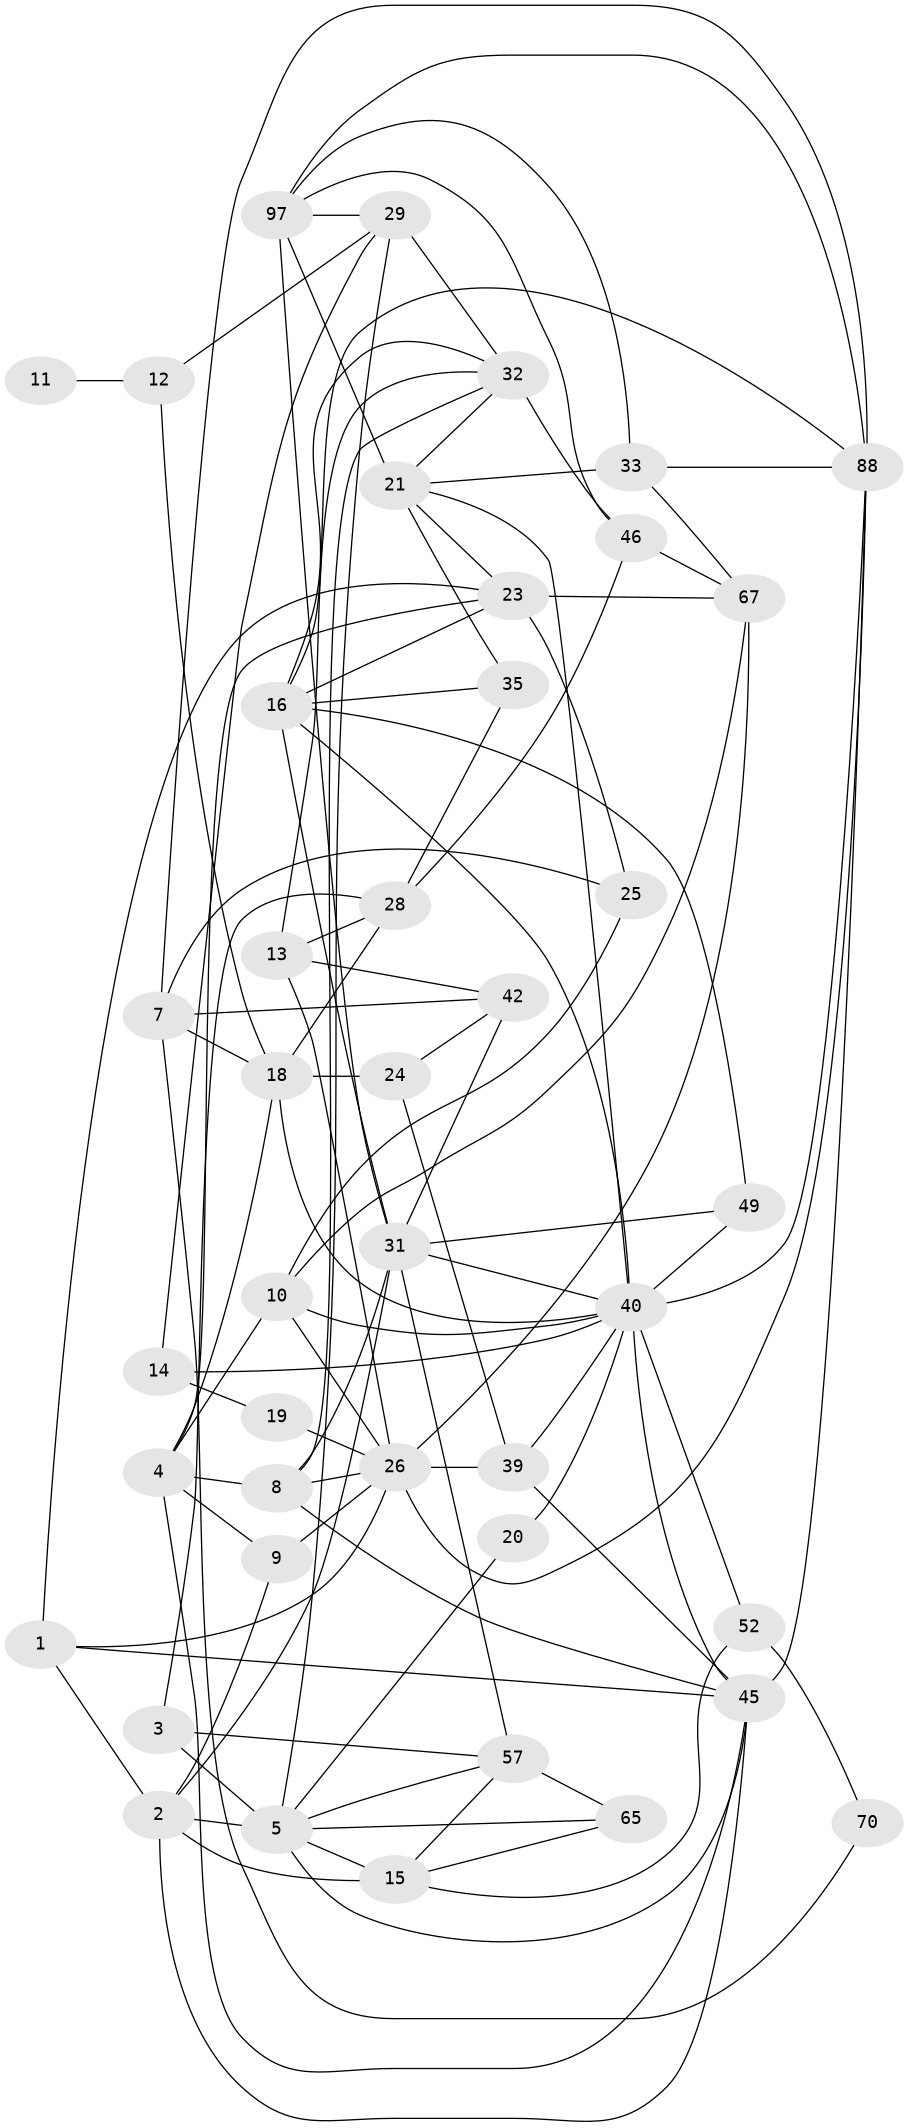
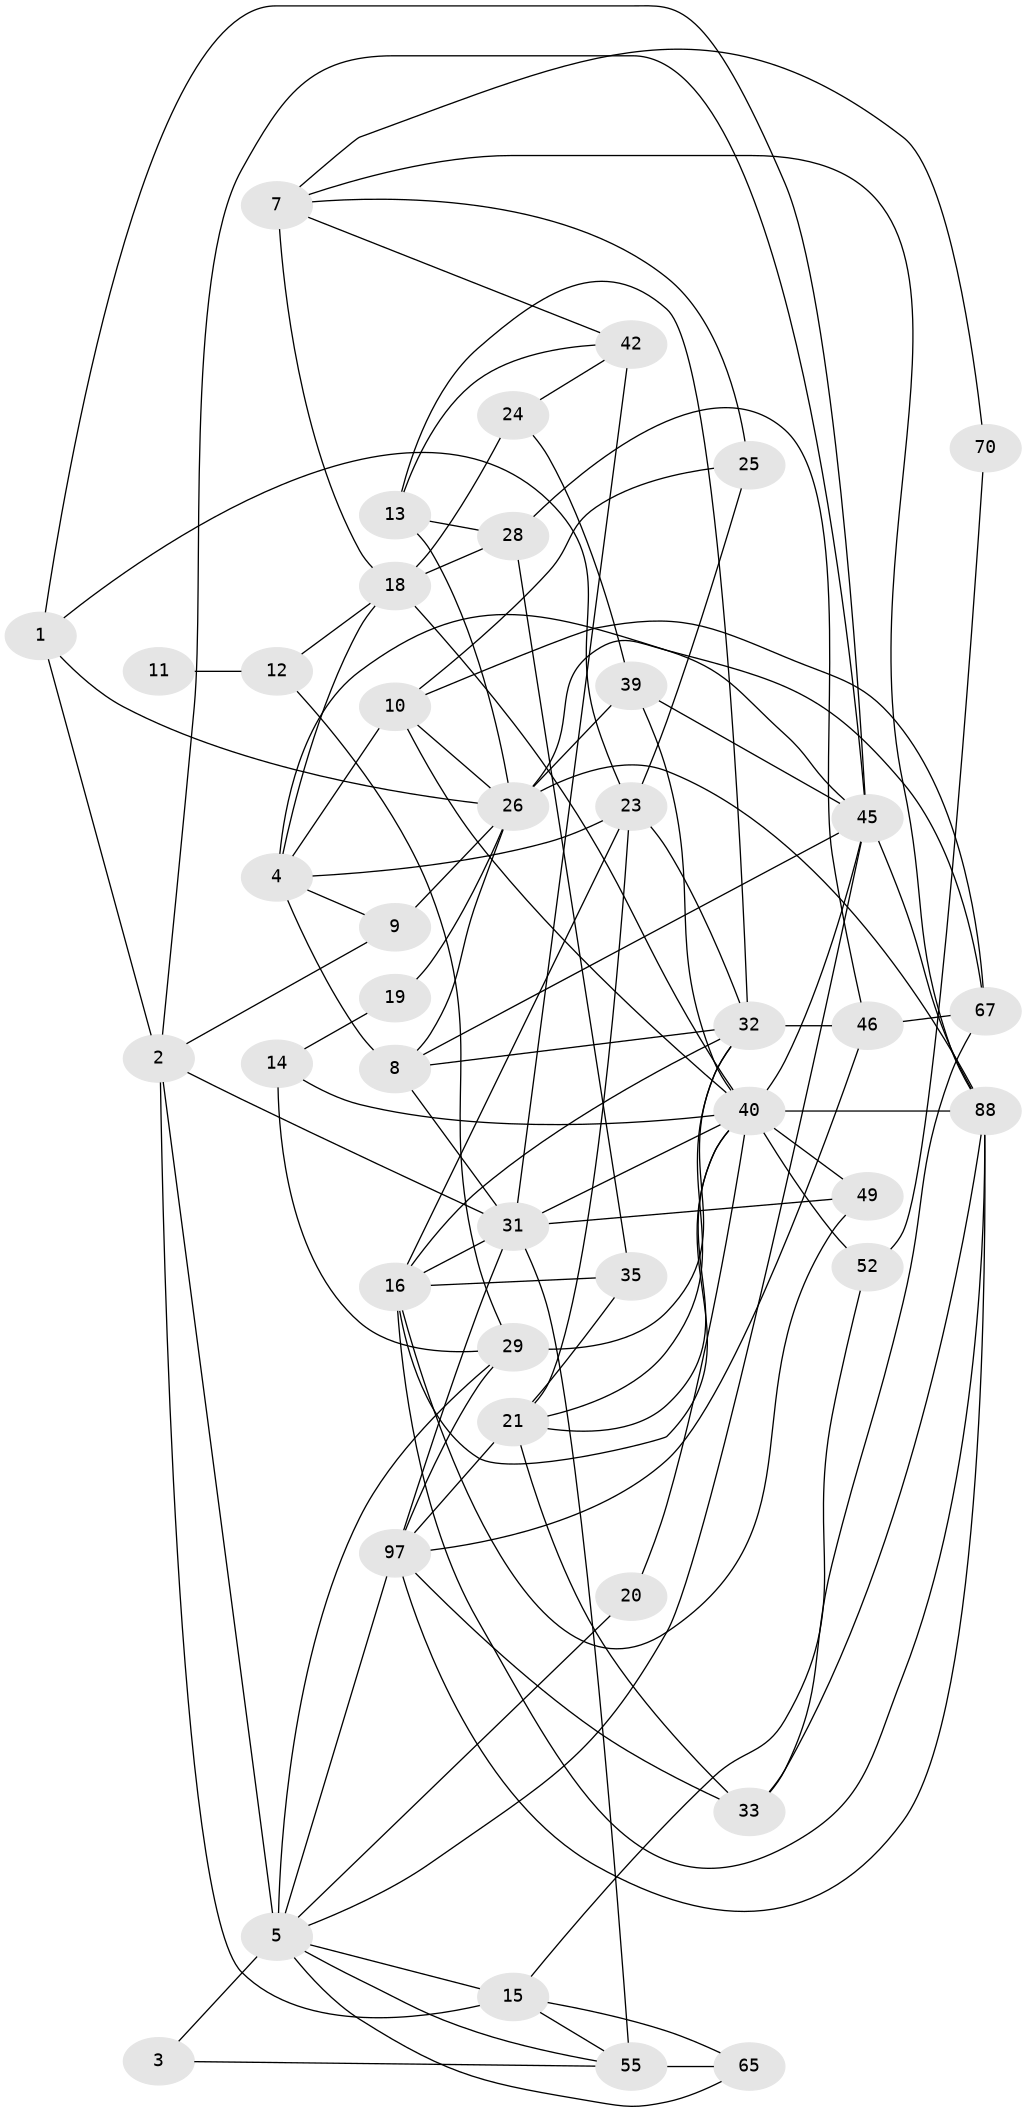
edge "23" -- "67": now "23" -- "32"
edge "28" -- "3": removed
edge "97" -- "5": added
node "57": label "57" -> "55"
